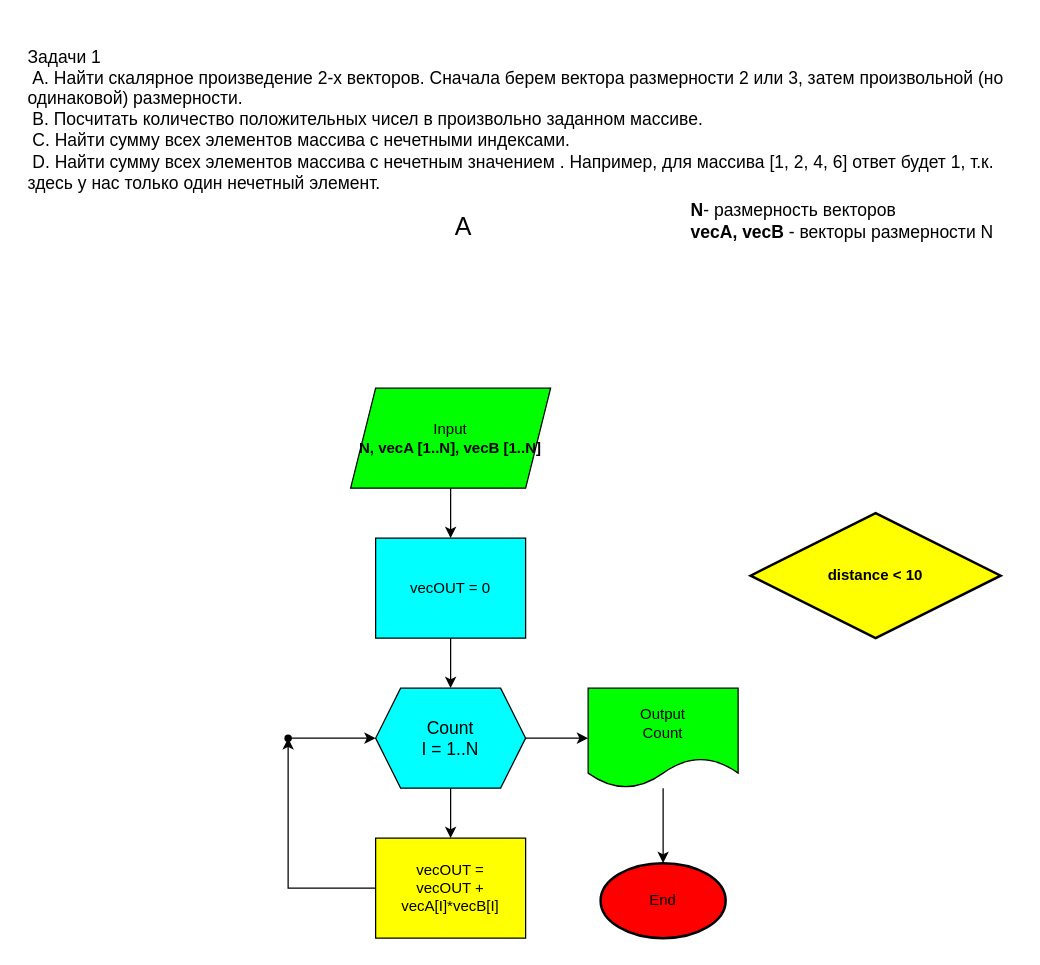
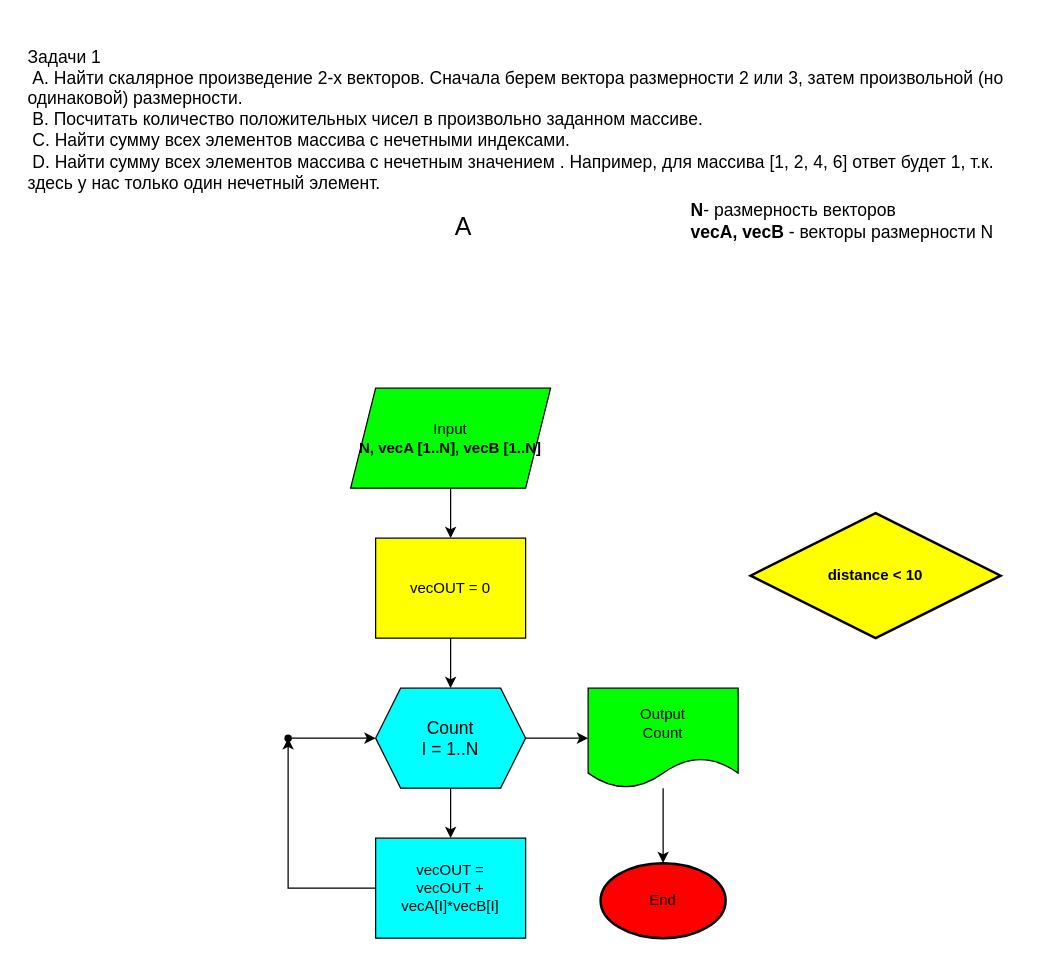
node "vecOUT = 0": fillcolor #00ffff -> #ffff00
node "vecOUT = vecOUT + vecA[I]*vecB[I]": fillcolor #ffff00 -> #00ffff
